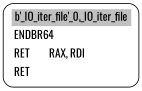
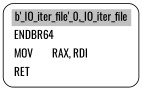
node "b'_IO_iter_file'_0,_IO_iter_file": text "RET        RAX, RDI" -> "MOV        RAX, RDI"
